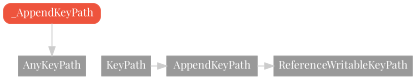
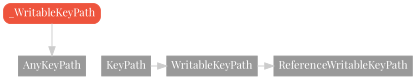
node "_AppendKeyPath": label "_AppendKeyPath" -> "_WritableKeyPath"
node "AppendKeyPath": label "AppendKeyPath" -> "WritableKeyPath"
